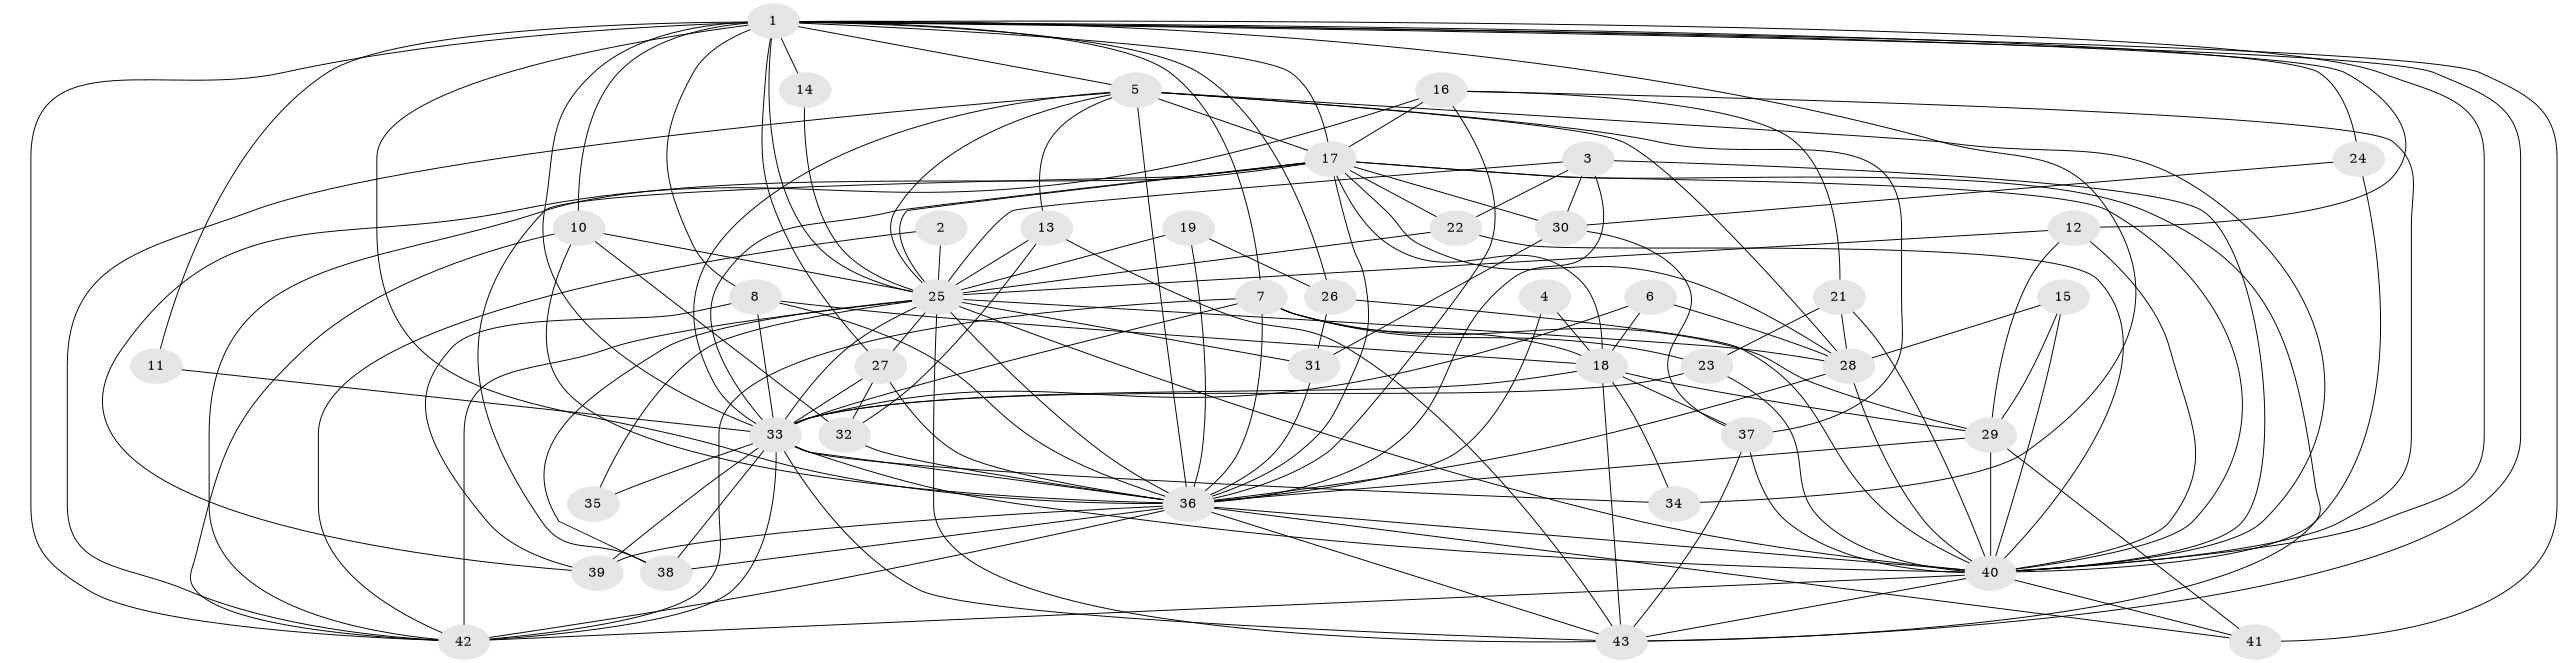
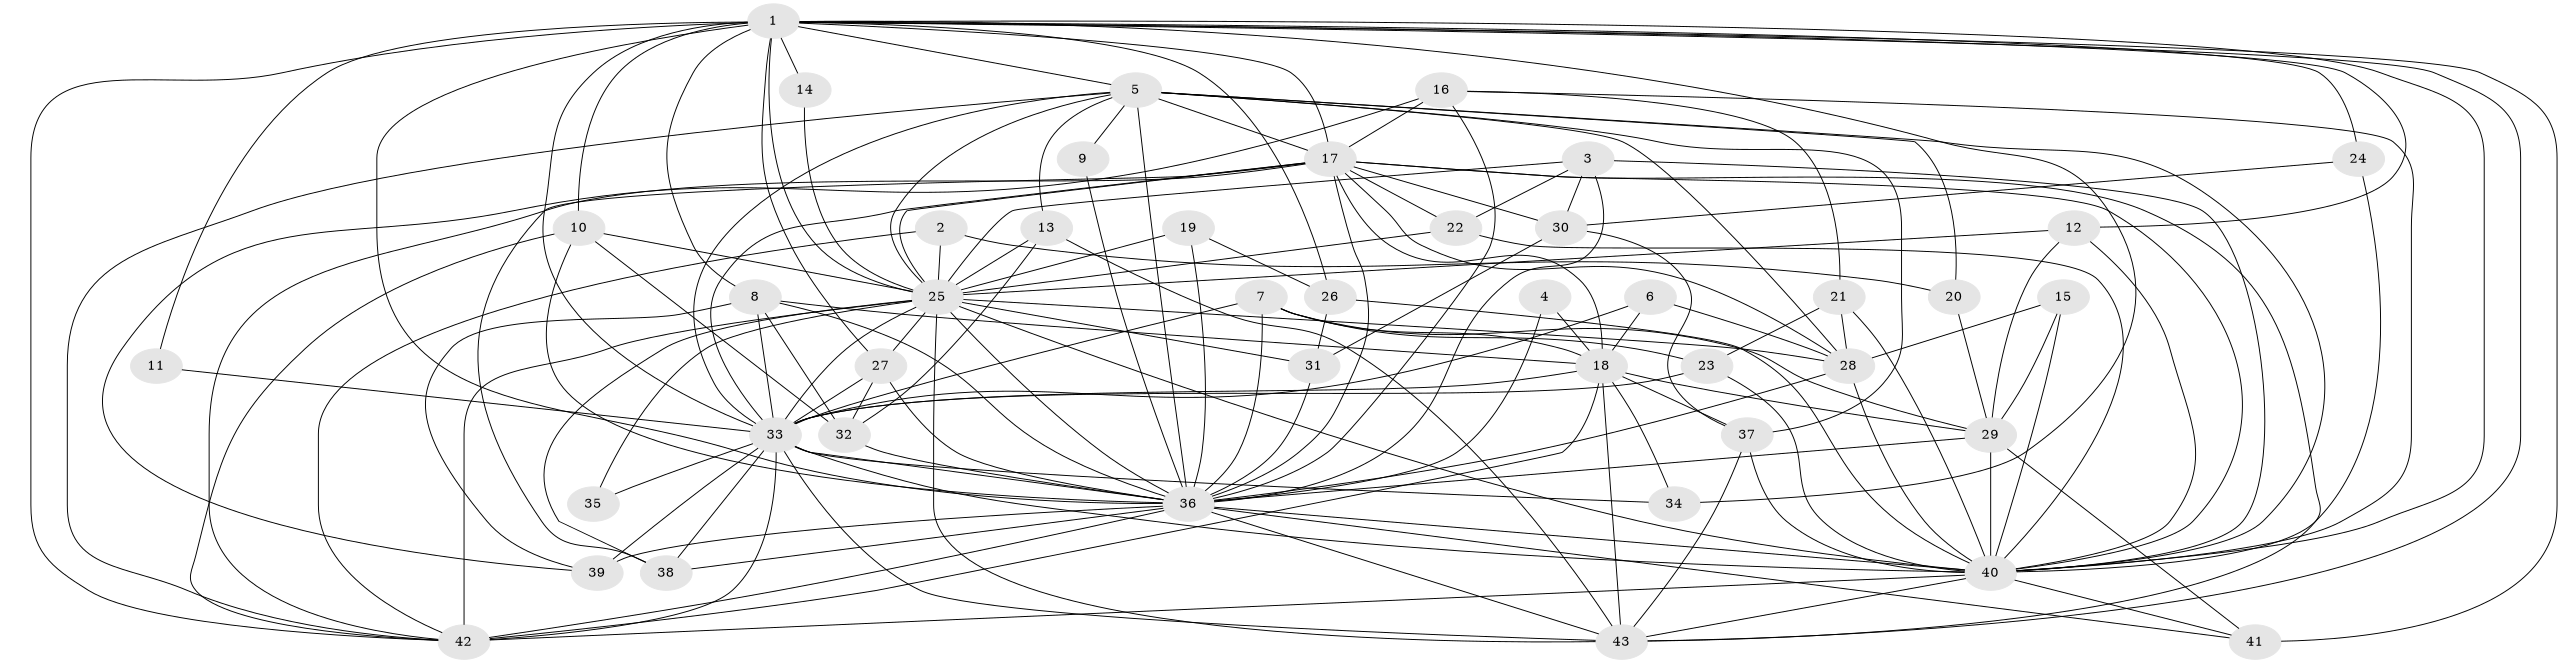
edge "1" -- "7": removed
node "9": added
node "20": added
edge "8" -- "32": added
edge "7" -- "42": now "18" -- "42"
